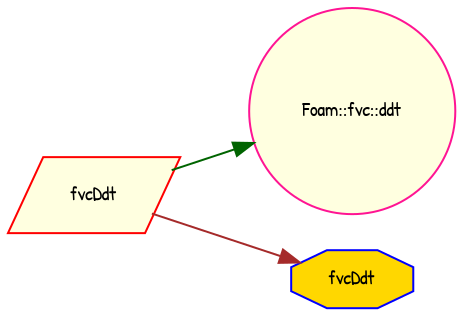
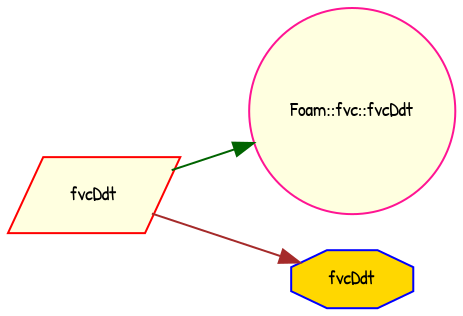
node "Foam::fvc::ddt": label "Foam::fvc::ddt" -> "Foam::fvc::fvcDdt"
